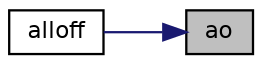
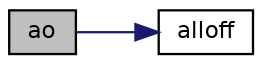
edge "alloff" -> "ao": reversed
